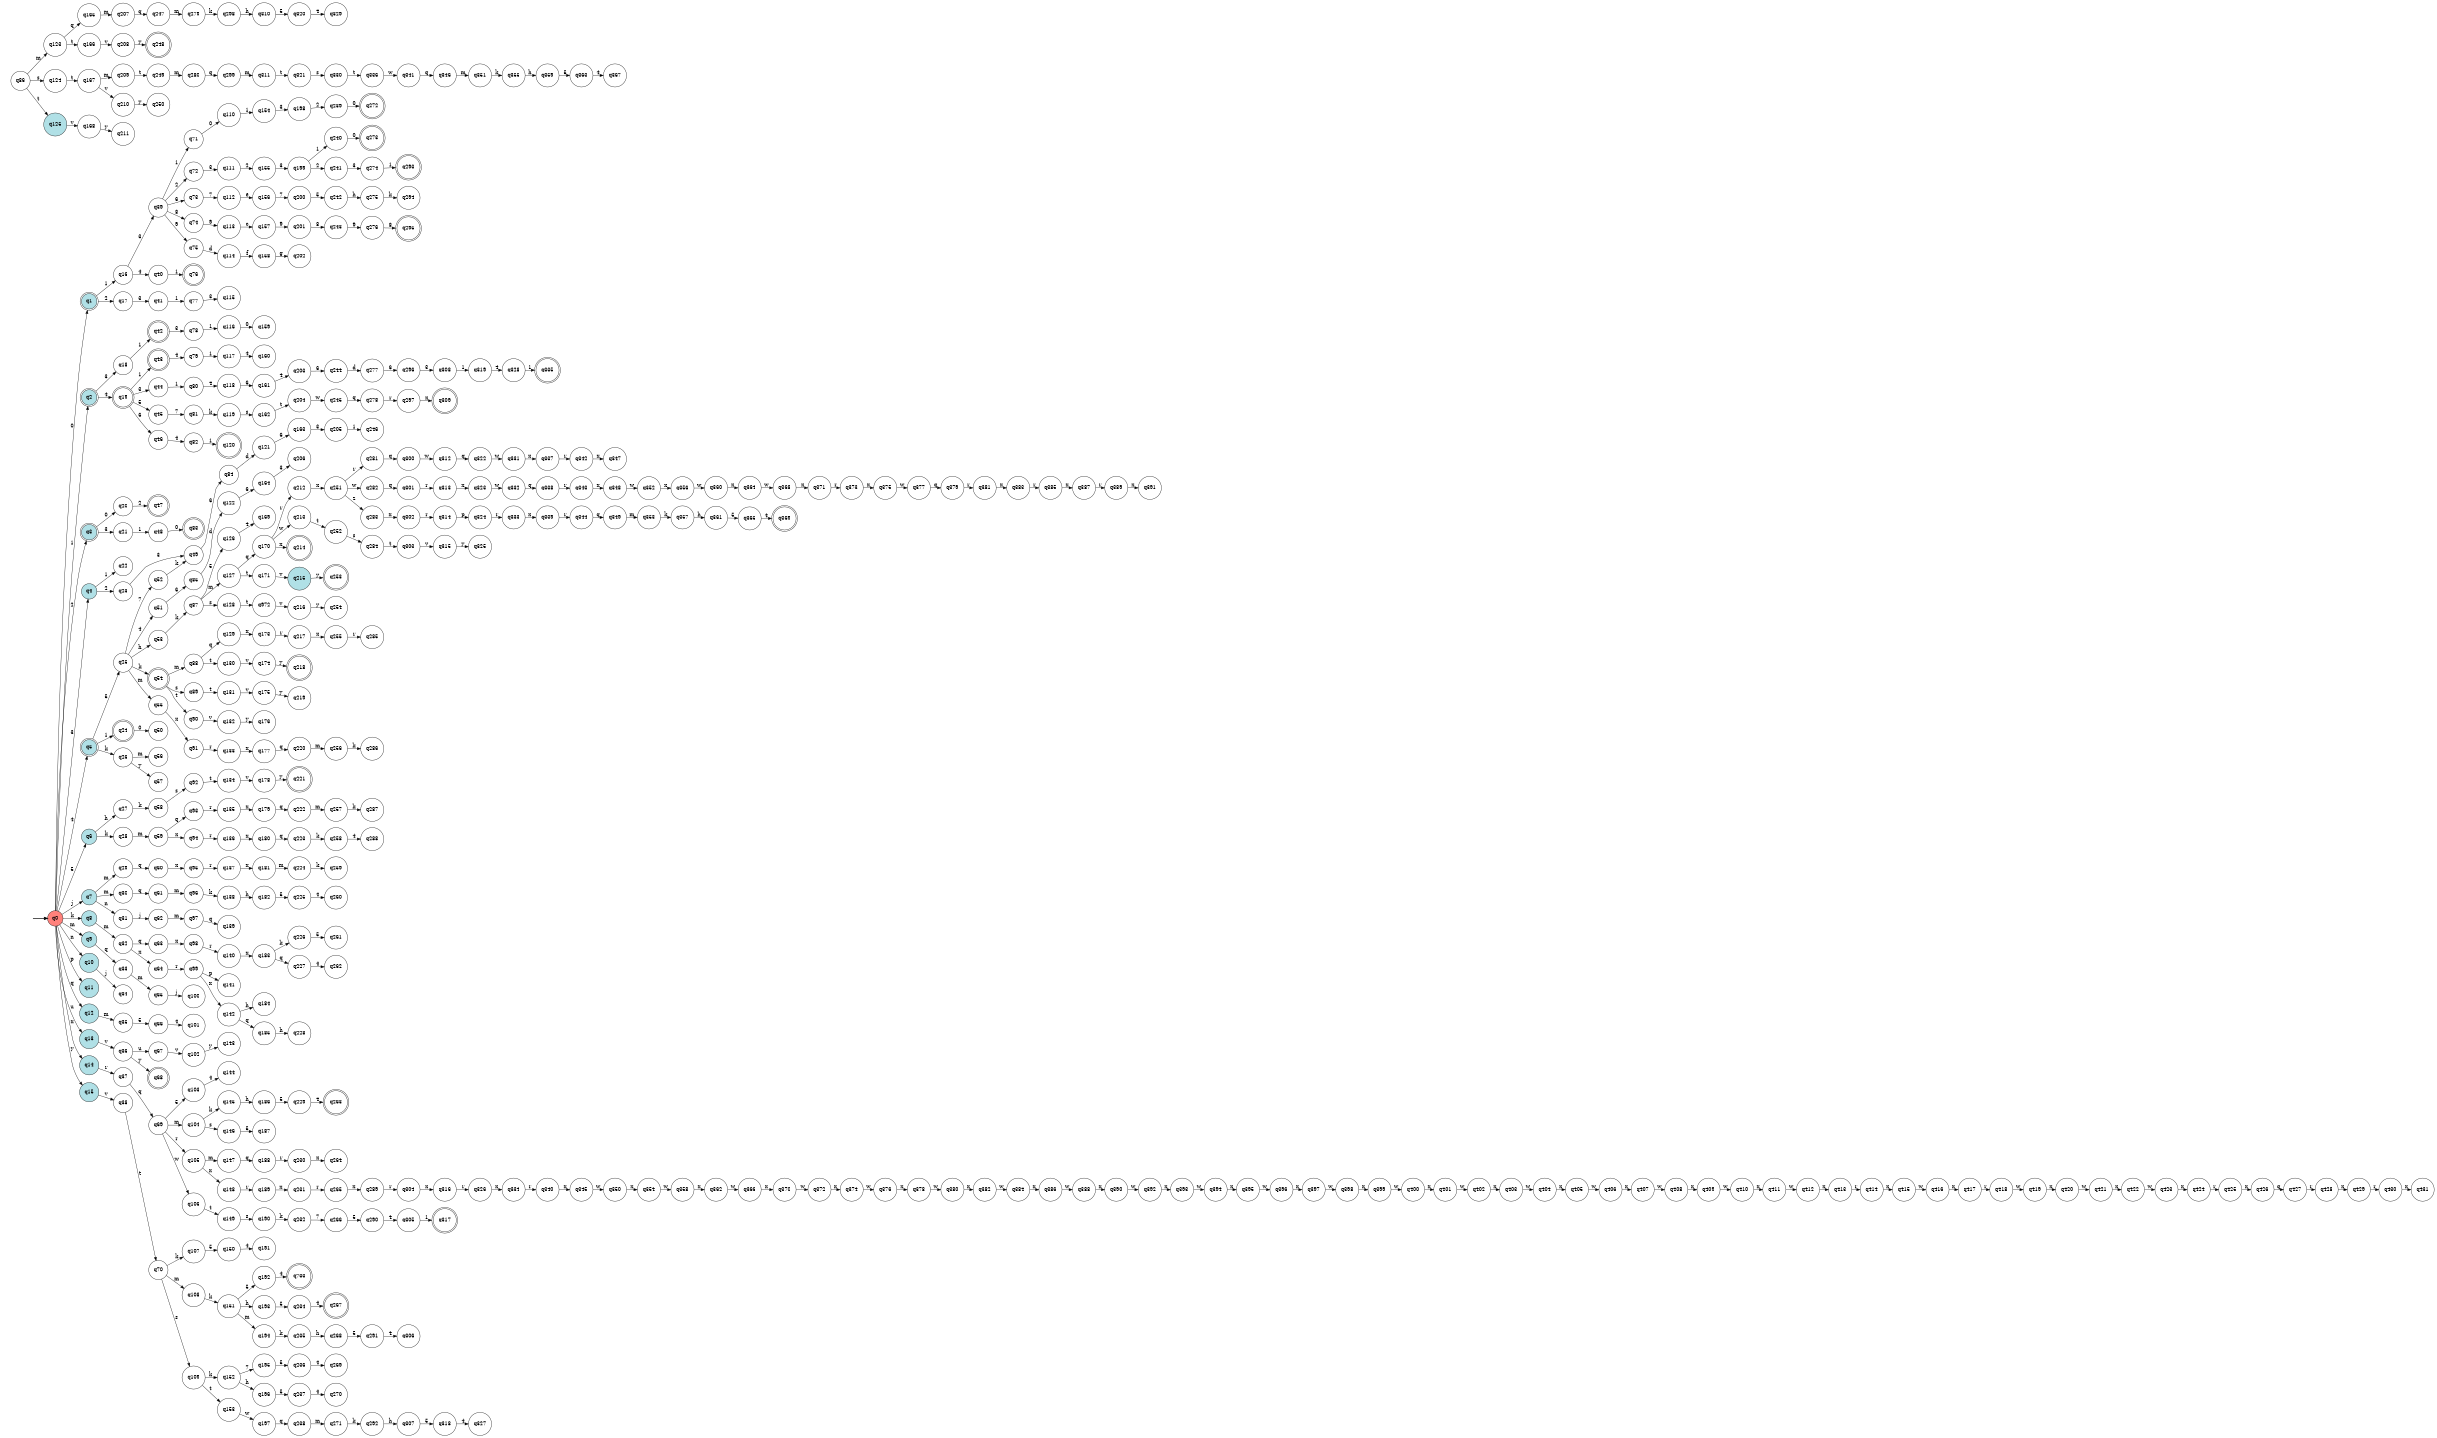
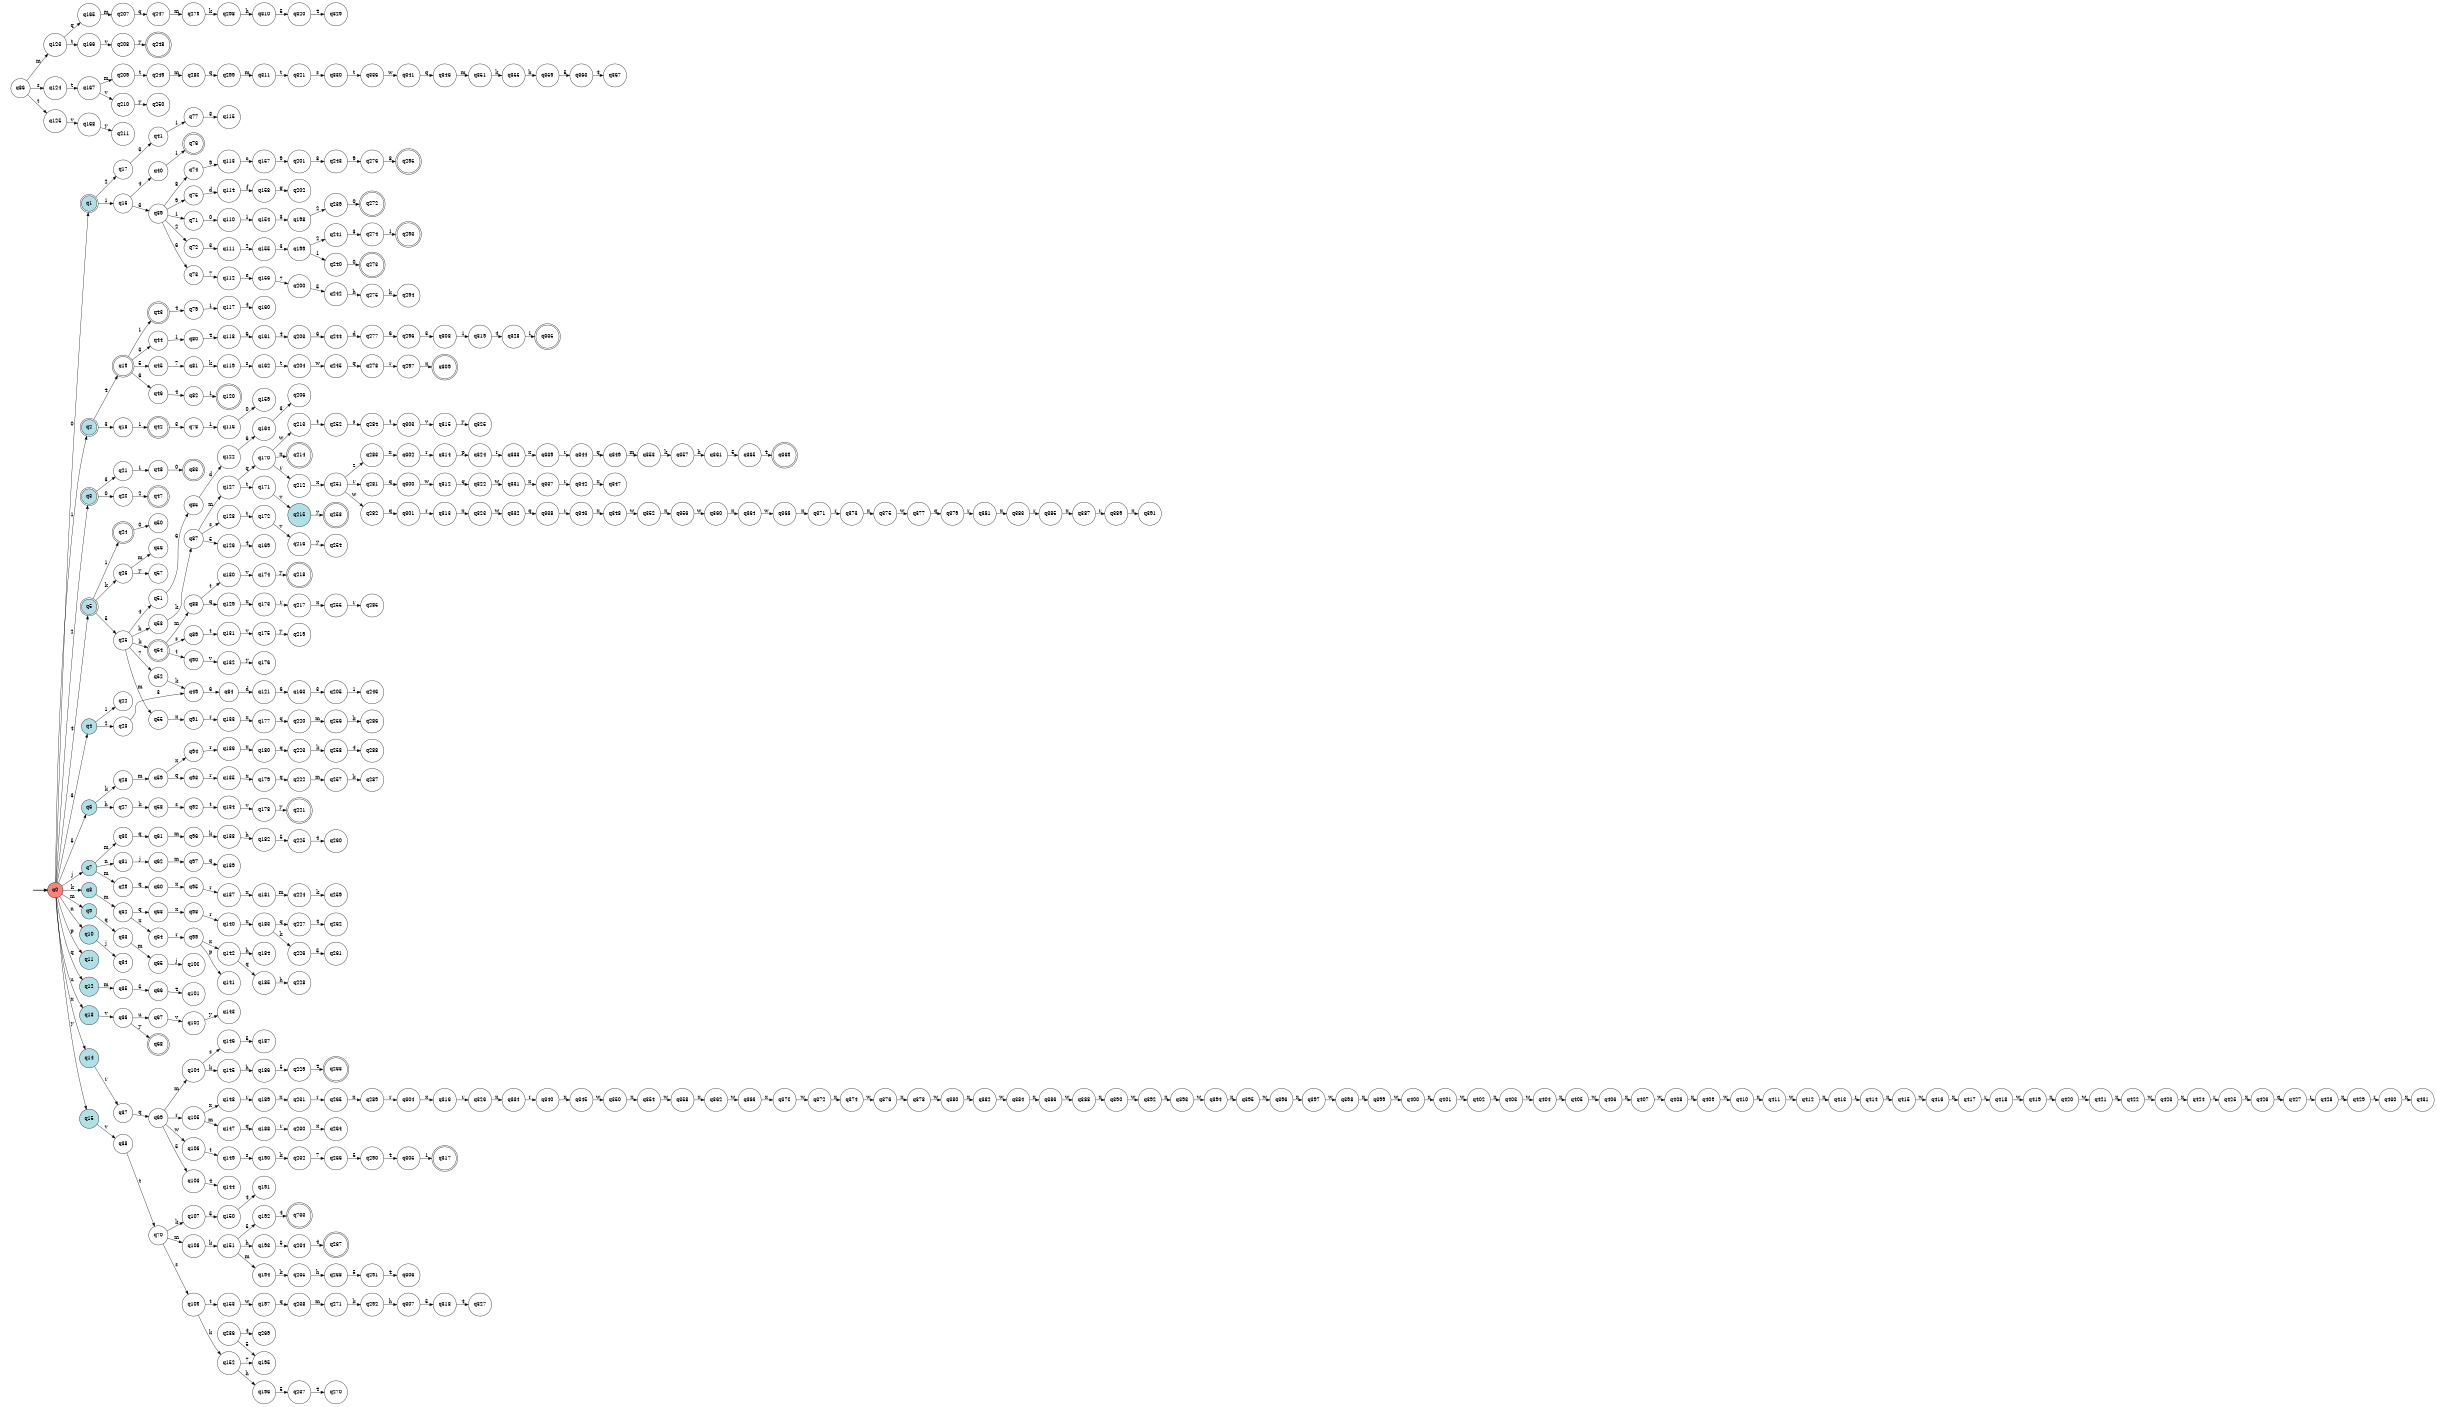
node "q125": fillcolor powderblue -> white
node "q972": label "q972" -> "q172"
edge "q195" -> "q236": reversed
